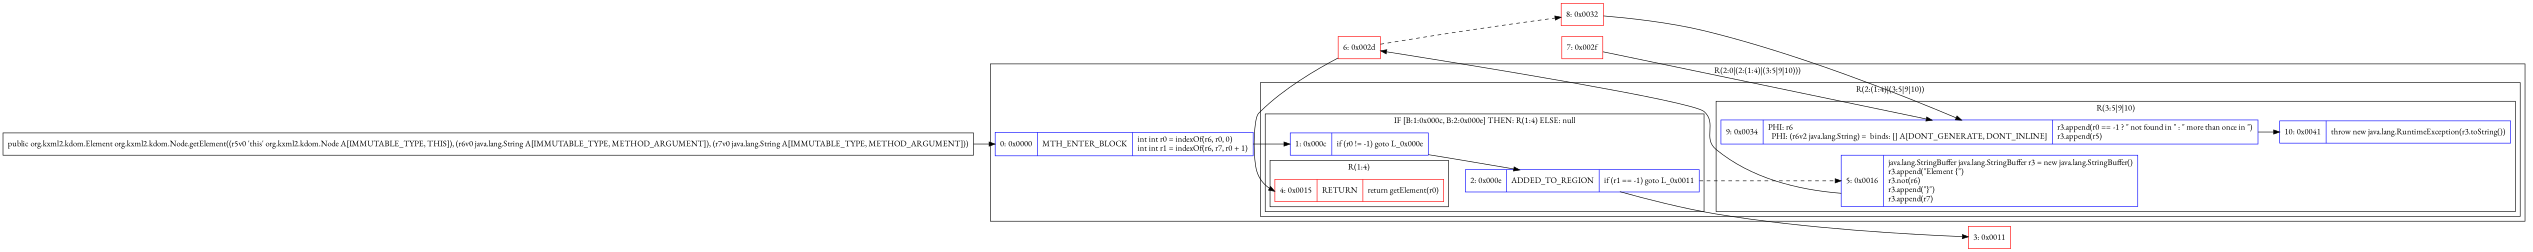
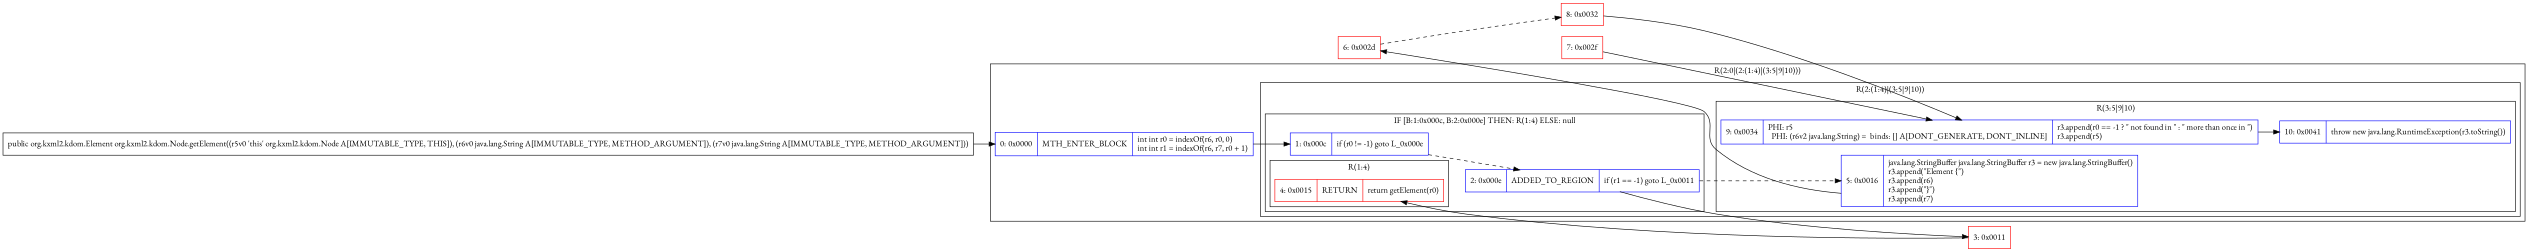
edge "6: 0x002d" -> "4: 0x0015": now "3: 0x0011" -> "4: 0x0015"
node "9: 0x0034": text "PHI: r6" -> "PHI: r5"
edge "1: 0x000c" -> "2: 0x000e": style solid -> dashed
node "5: 0x0016": text "r3.not(r6)" -> "r3.append(r6)"
